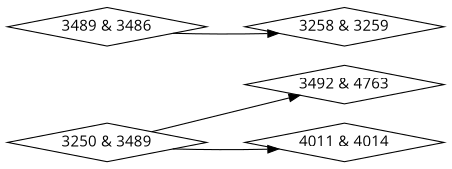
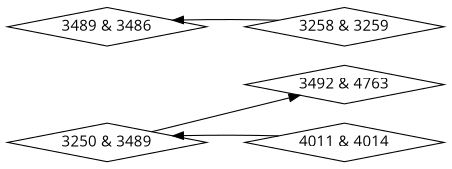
edge "3489 & 3486" -> "3258 & 3259": reversed
edge "3250 & 3489" -> "4011 & 4014": reversed
